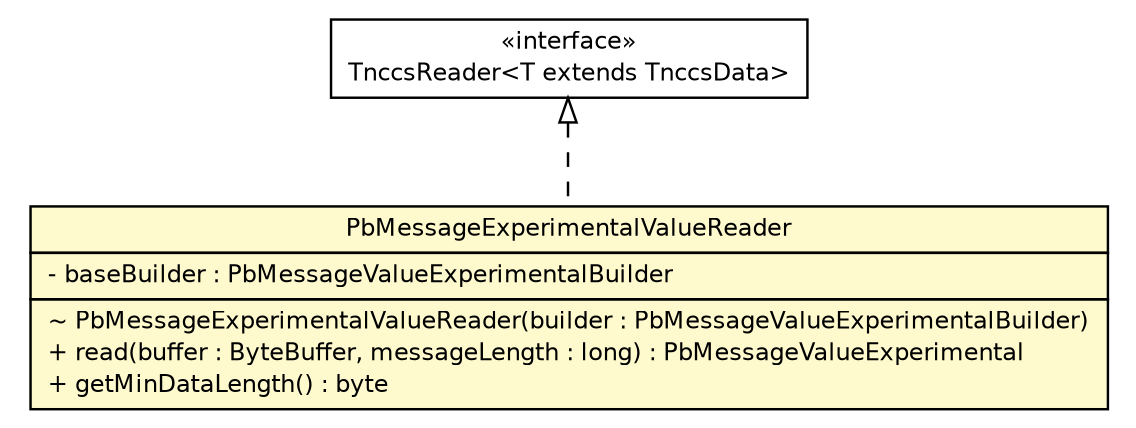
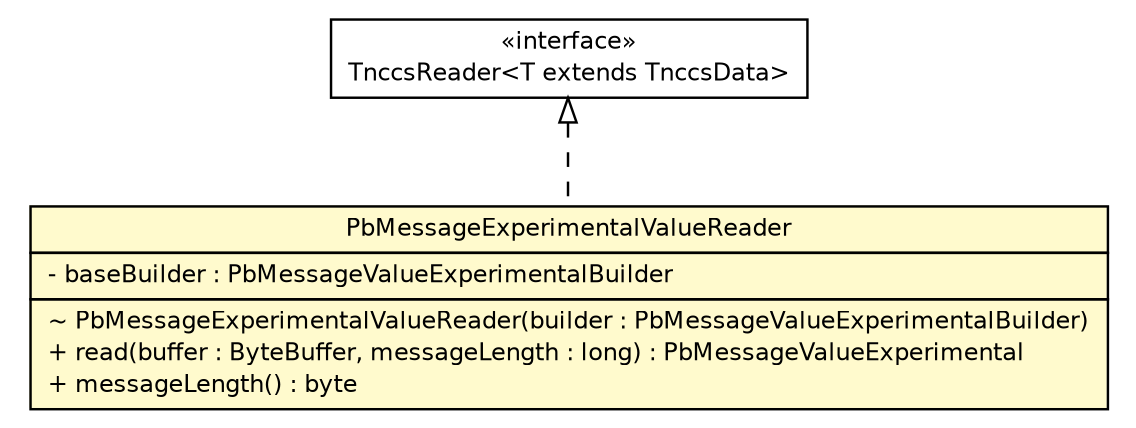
node "PbMessageExperimentalValueReader": text "+ getMinDataLength() : byte" -> "+ messageLength() : byte"
